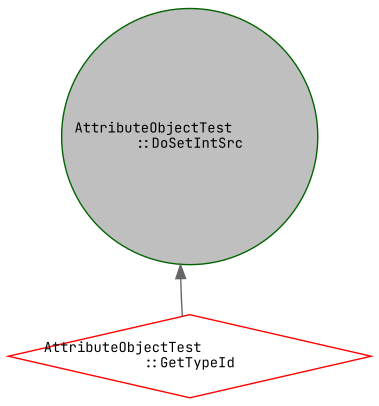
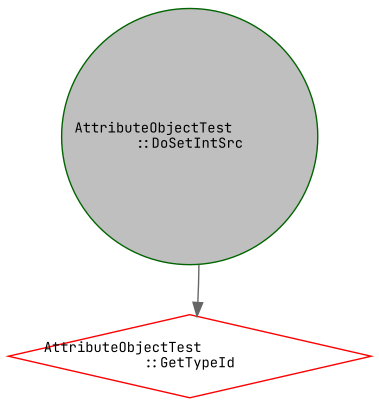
edge "AttributeObjectTest ::GetTypeId" -> "AttributeObjectTest ::DoSetIntSrc": reversed
